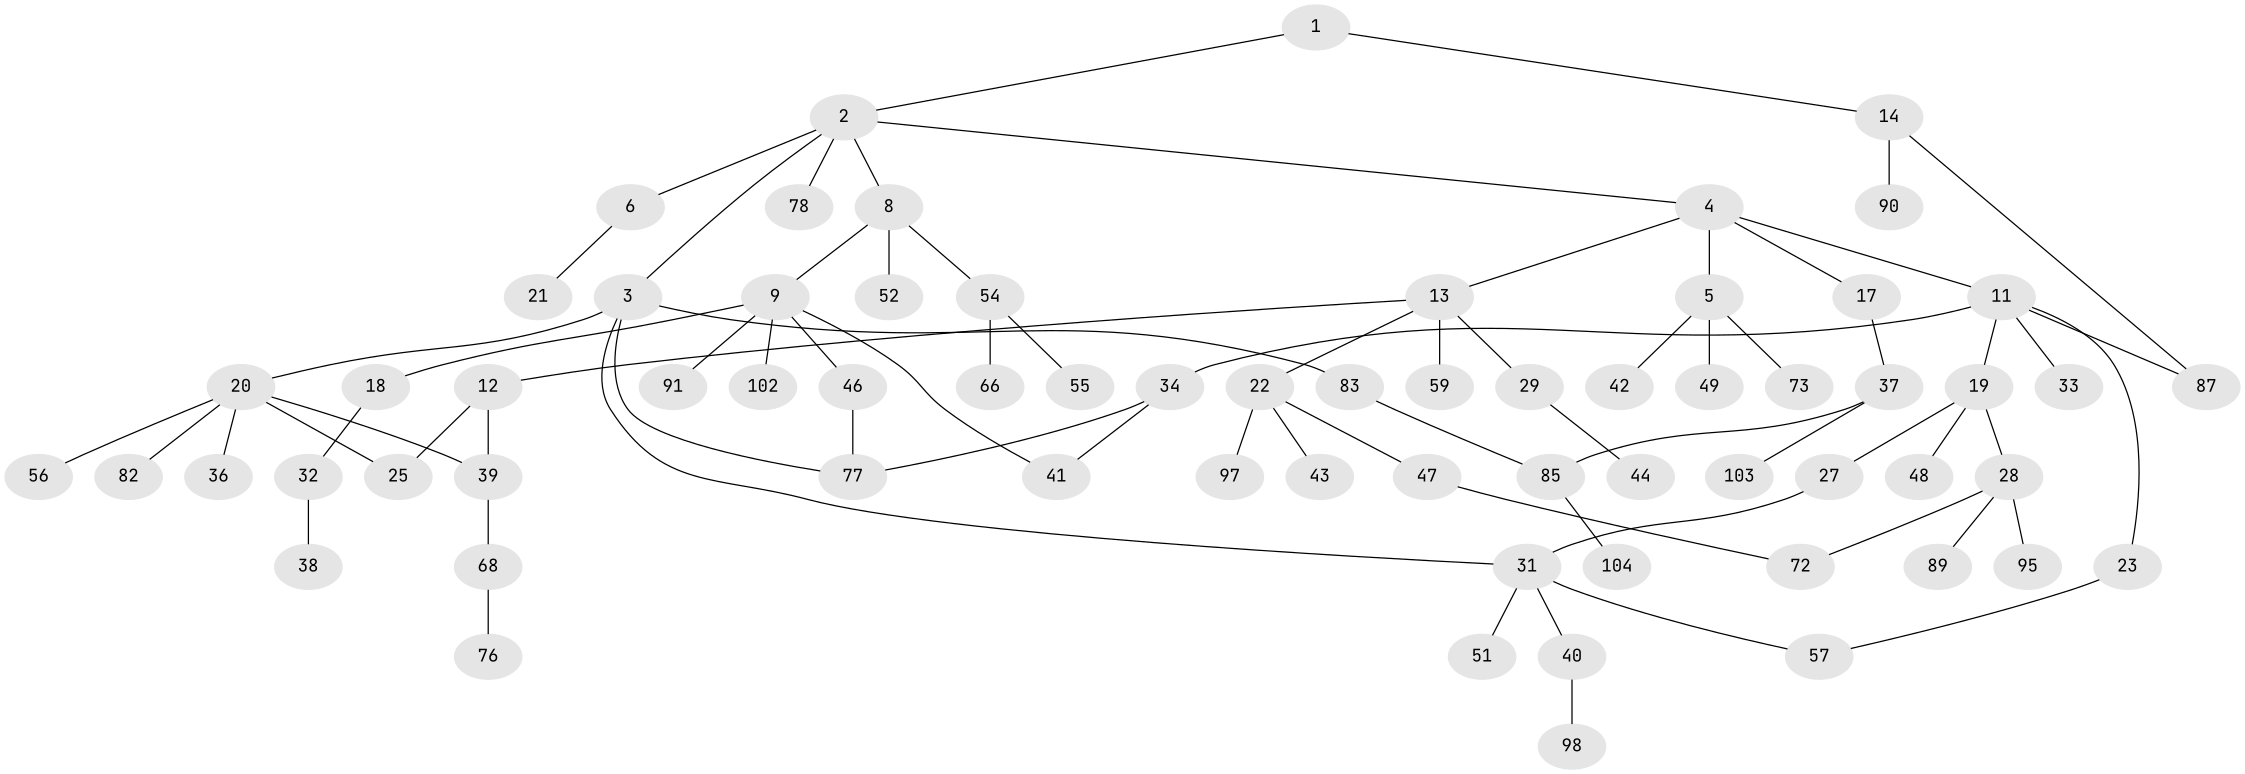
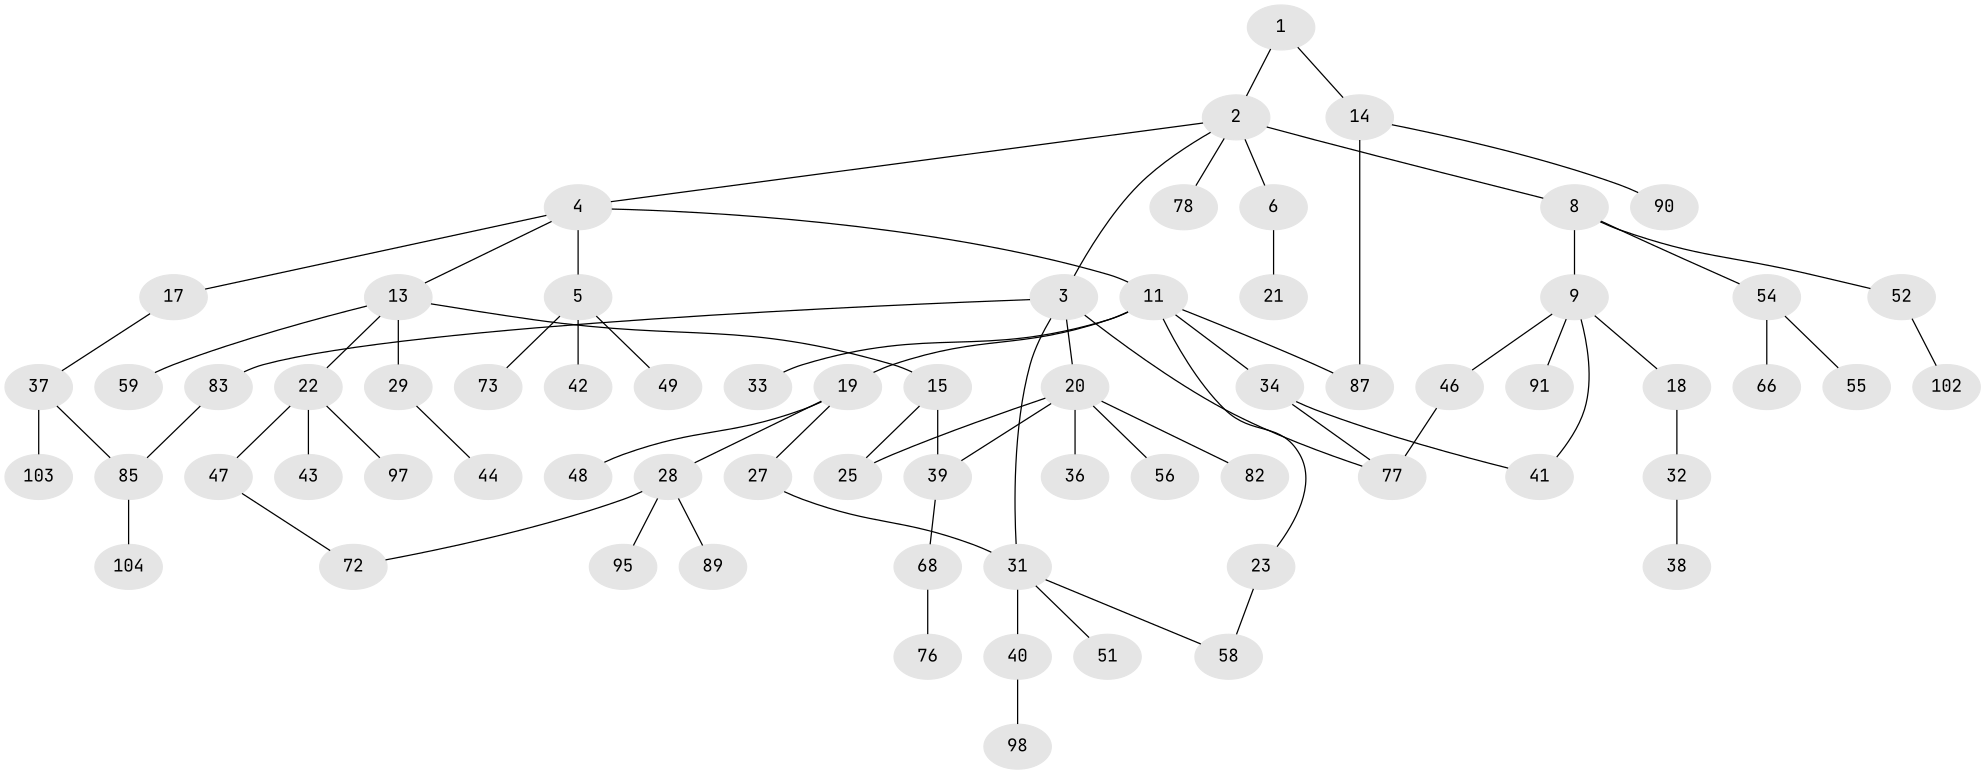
edge "9" -- "102": now "52" -- "102"
node "12": label "12" -> "15"
node "57": label "57" -> "58"
